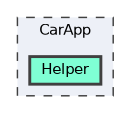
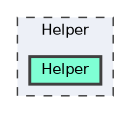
cluster "CarApp": label "CarApp" -> "Helper"
